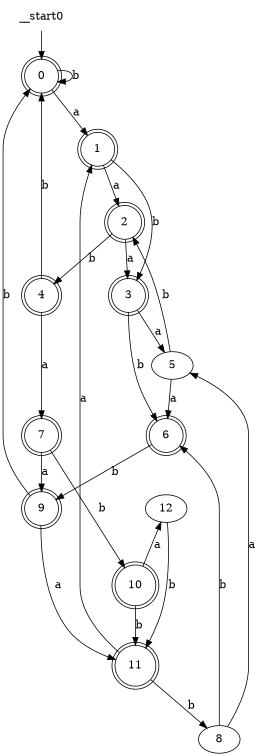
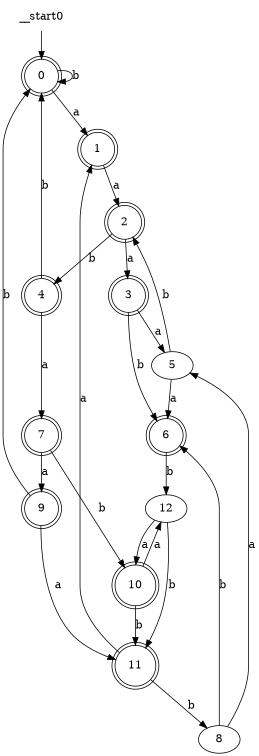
edge "1" -> "3": removed, label "b"
edge "6" -> "9": now "6" -> "12"
edge "12" -> "10": added, label "a"
